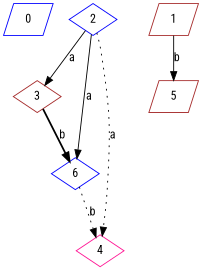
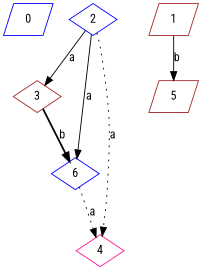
edge "6" -> "4": label "b" -> "a"
